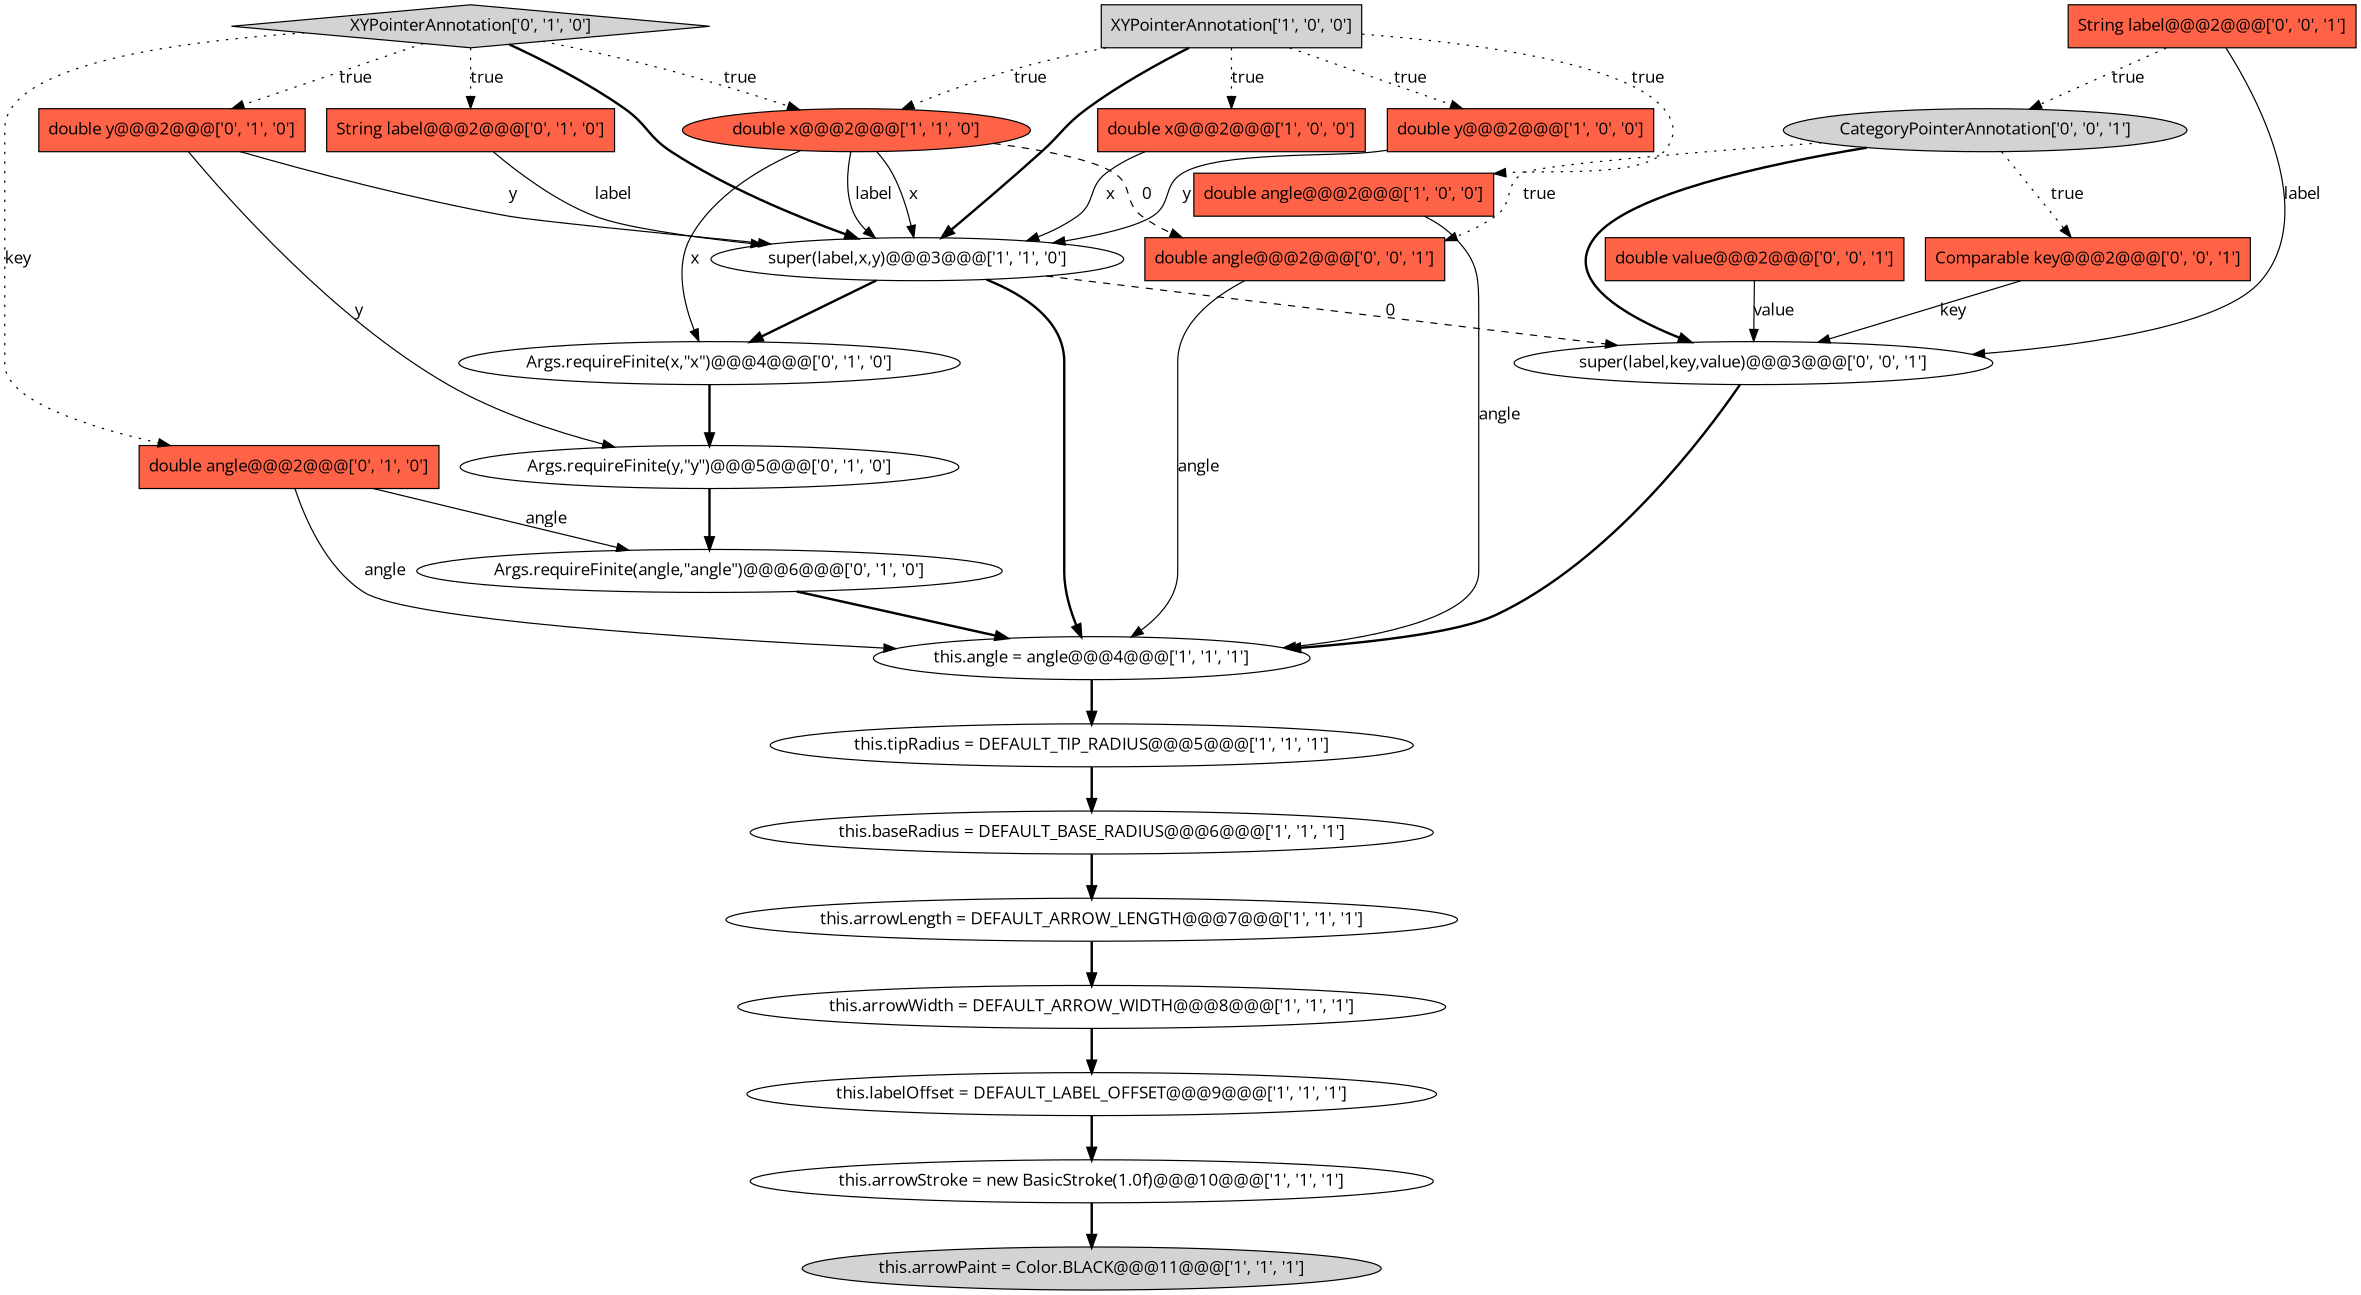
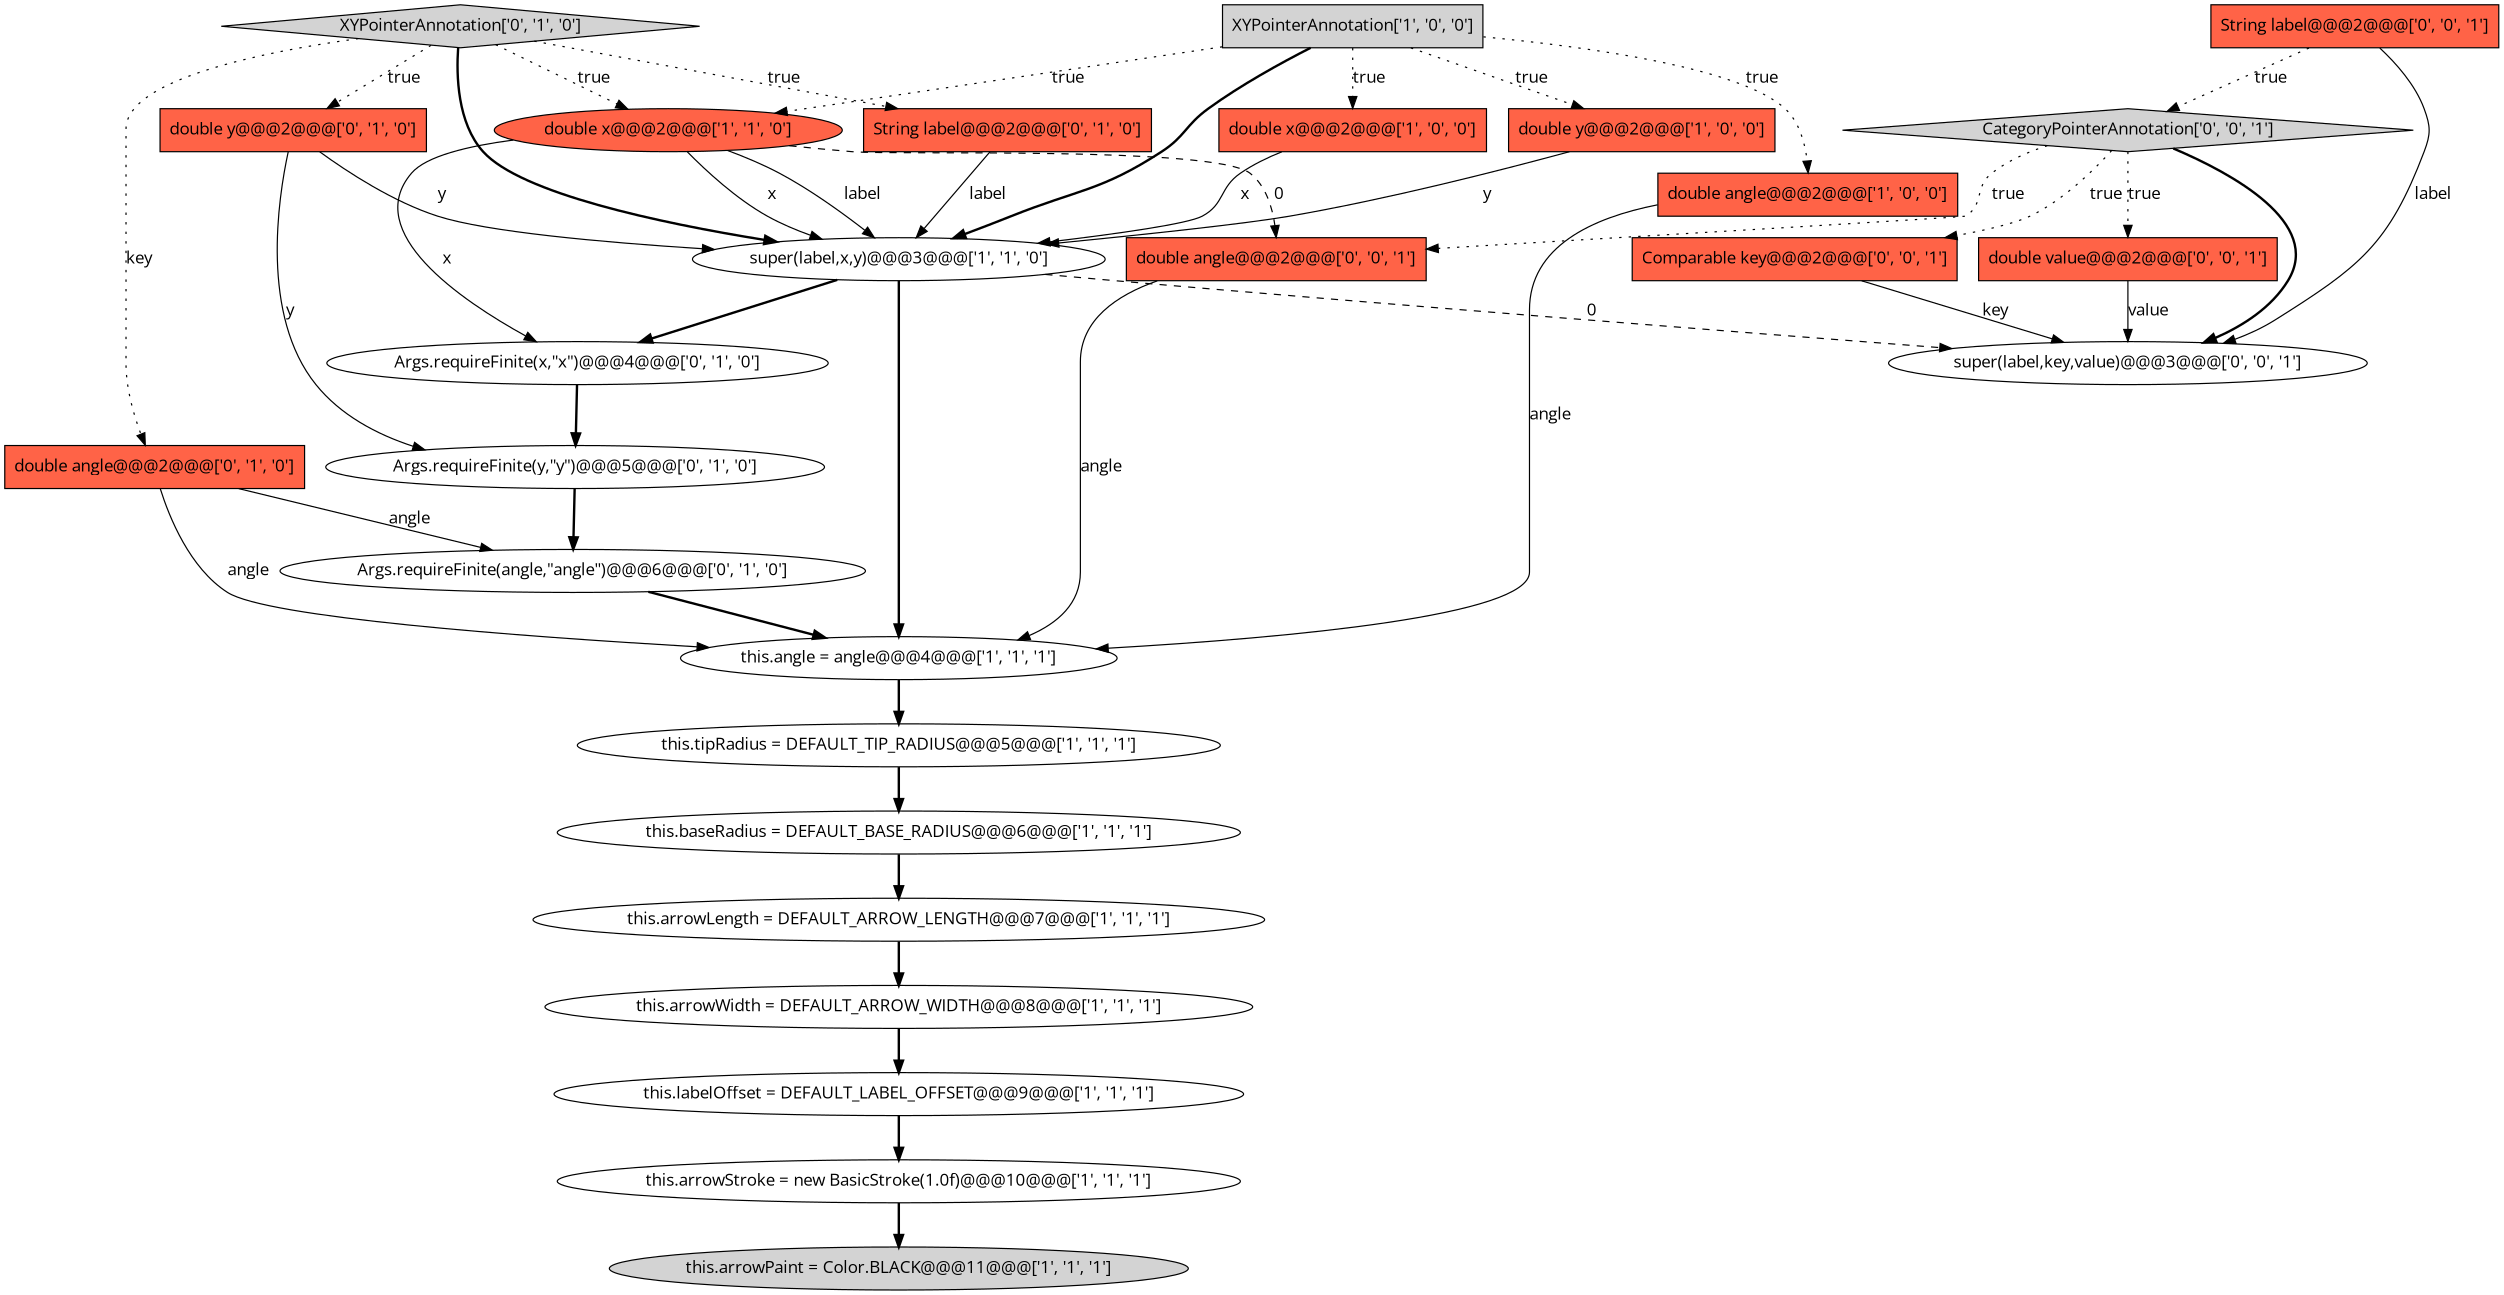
node "CategoryPointerAnnotation['0', '0', '1']": shape ellipse -> diamond
edge "CategoryPointerAnnotation['0', '0', '1']" -> "double value@@@2@@@['0', '0', '1']": added, label "true"
edge "super(label,key,value)@@@3@@@['0', '0', '1']" -> "this.angle = angle@@@4@@@['1', '1', '1']": removed
